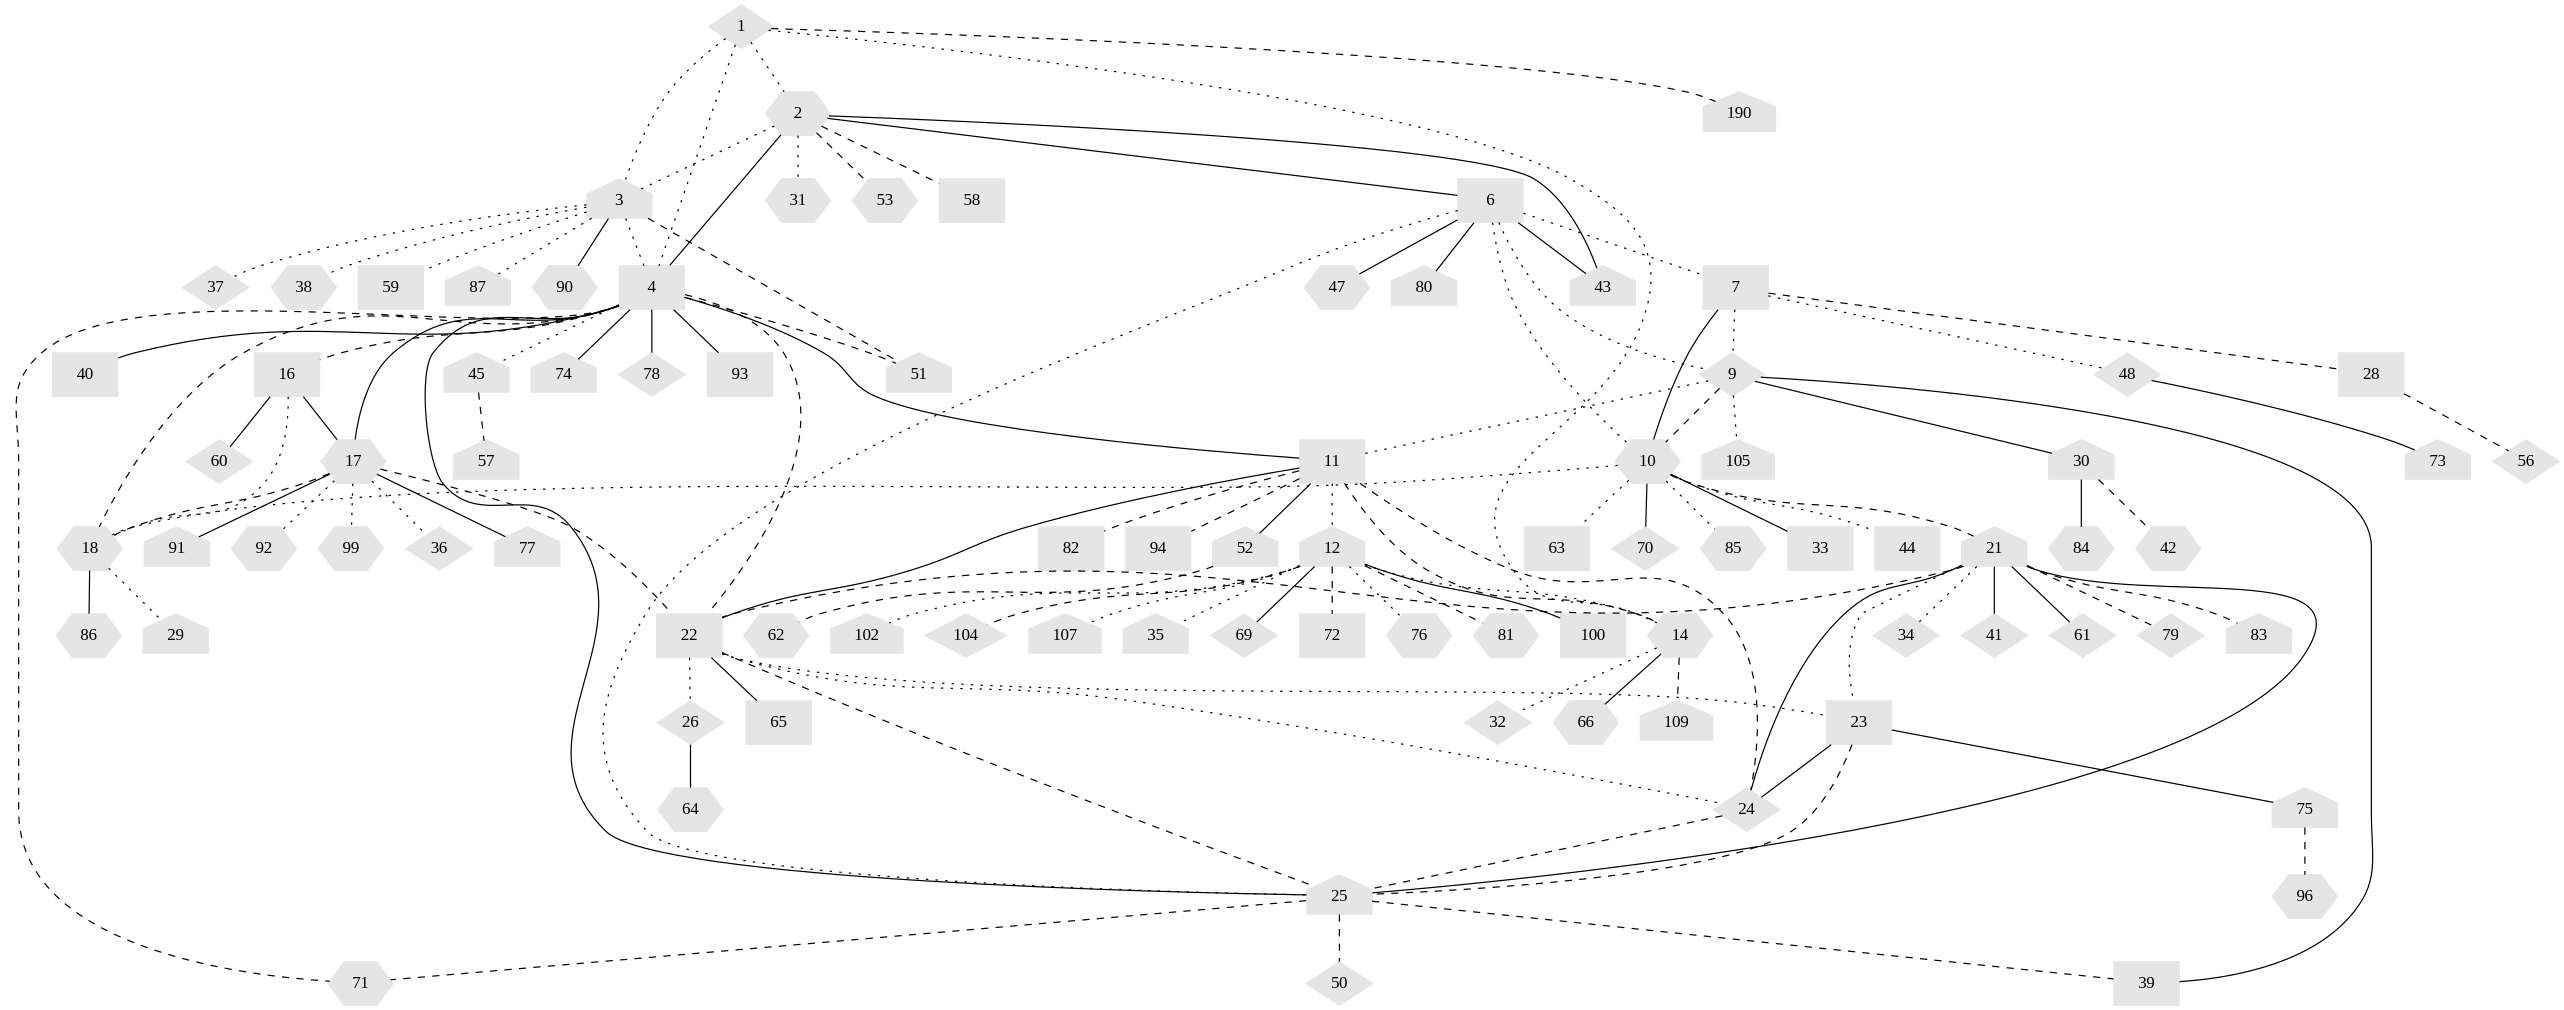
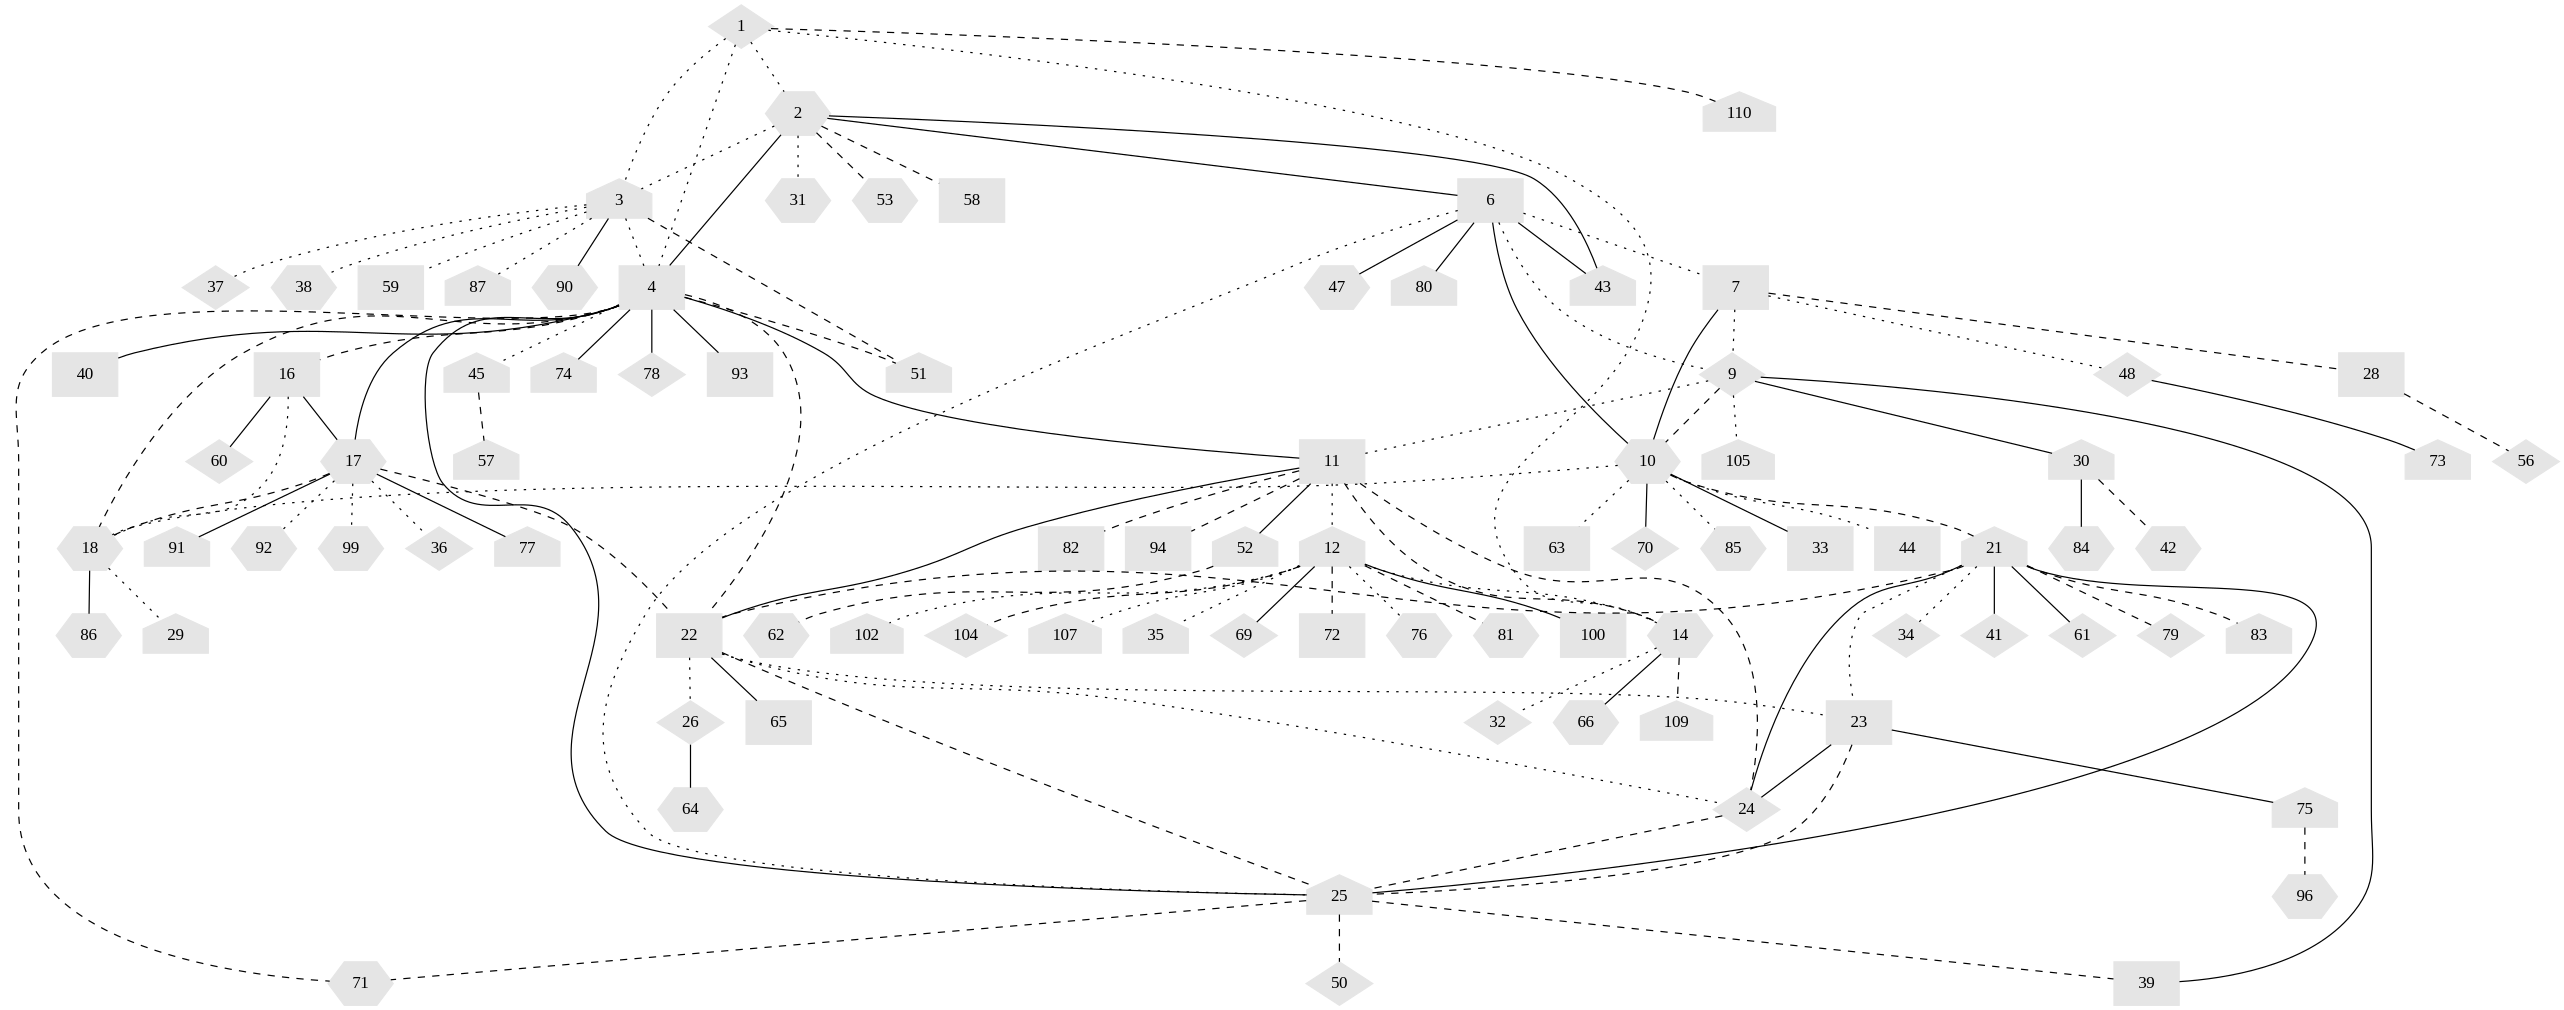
node "190": label "190" -> "110"
edge "6" -- "10": style dotted -> solid
